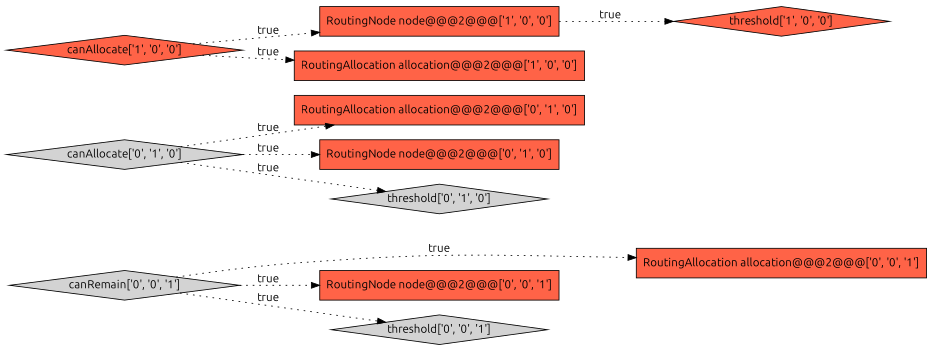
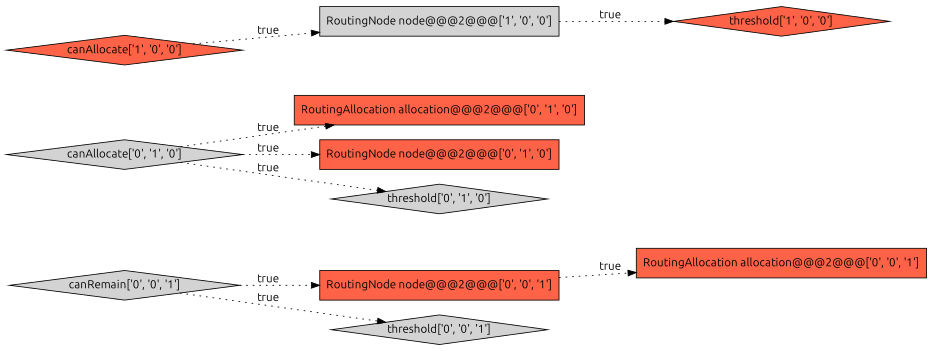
node "RoutingNode node@@@2@@@['1', '0', '0']": fillcolor tomato -> lightgray
node "RoutingAllocation allocation@@@2@@@['1', '0', '0']": removed
edge "canRemain['0', '0', '1']" -> "RoutingAllocation allocation@@@2@@@['0', '0', '1']": now "RoutingNode node@@@2@@@['0', '0', '1']" -> "RoutingAllocation allocation@@@2@@@['0', '0', '1']"
